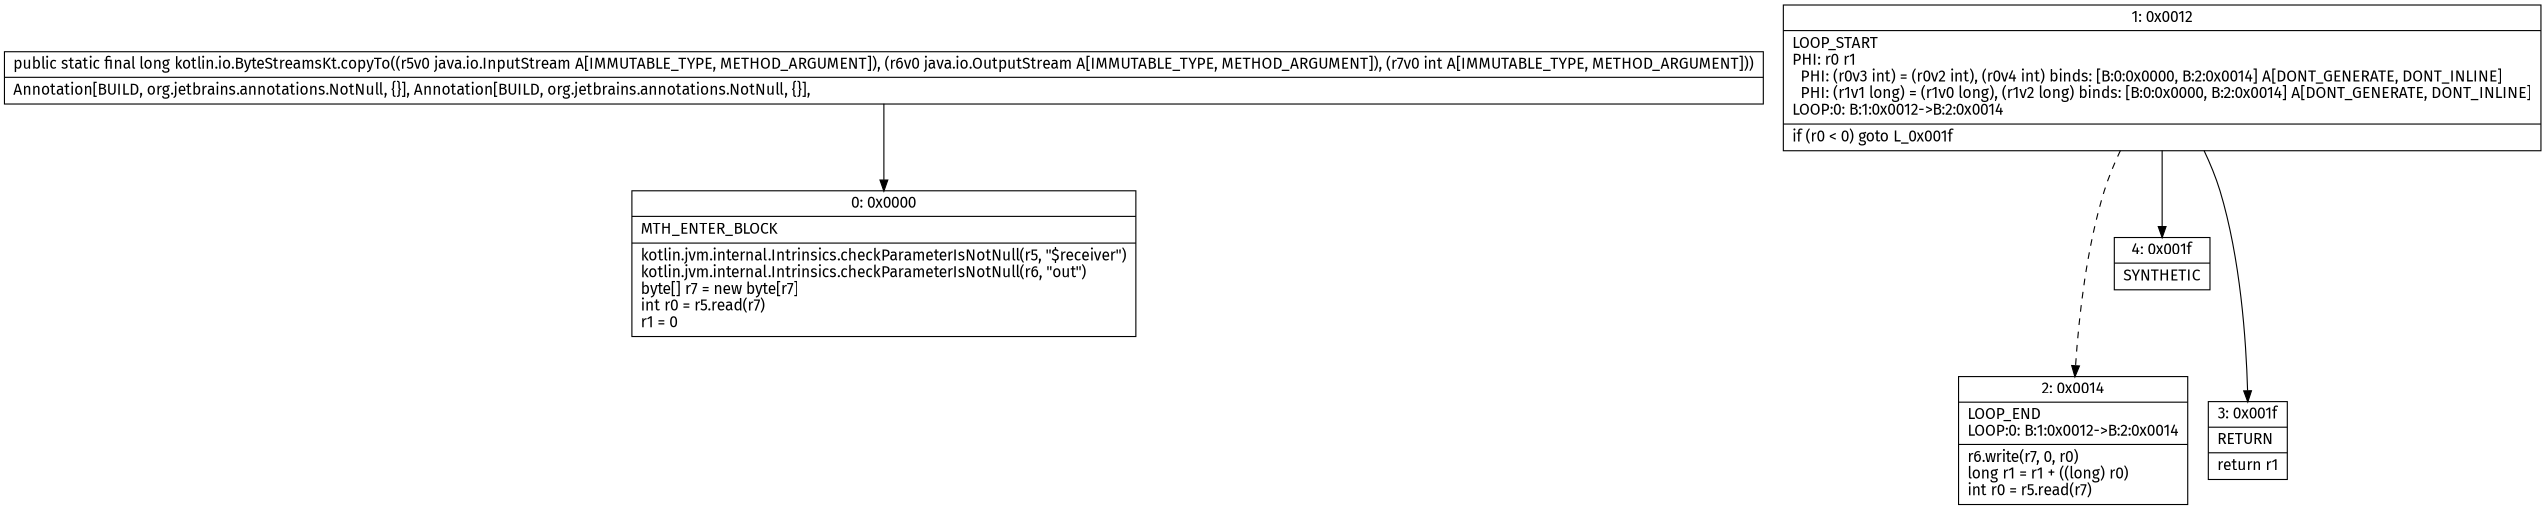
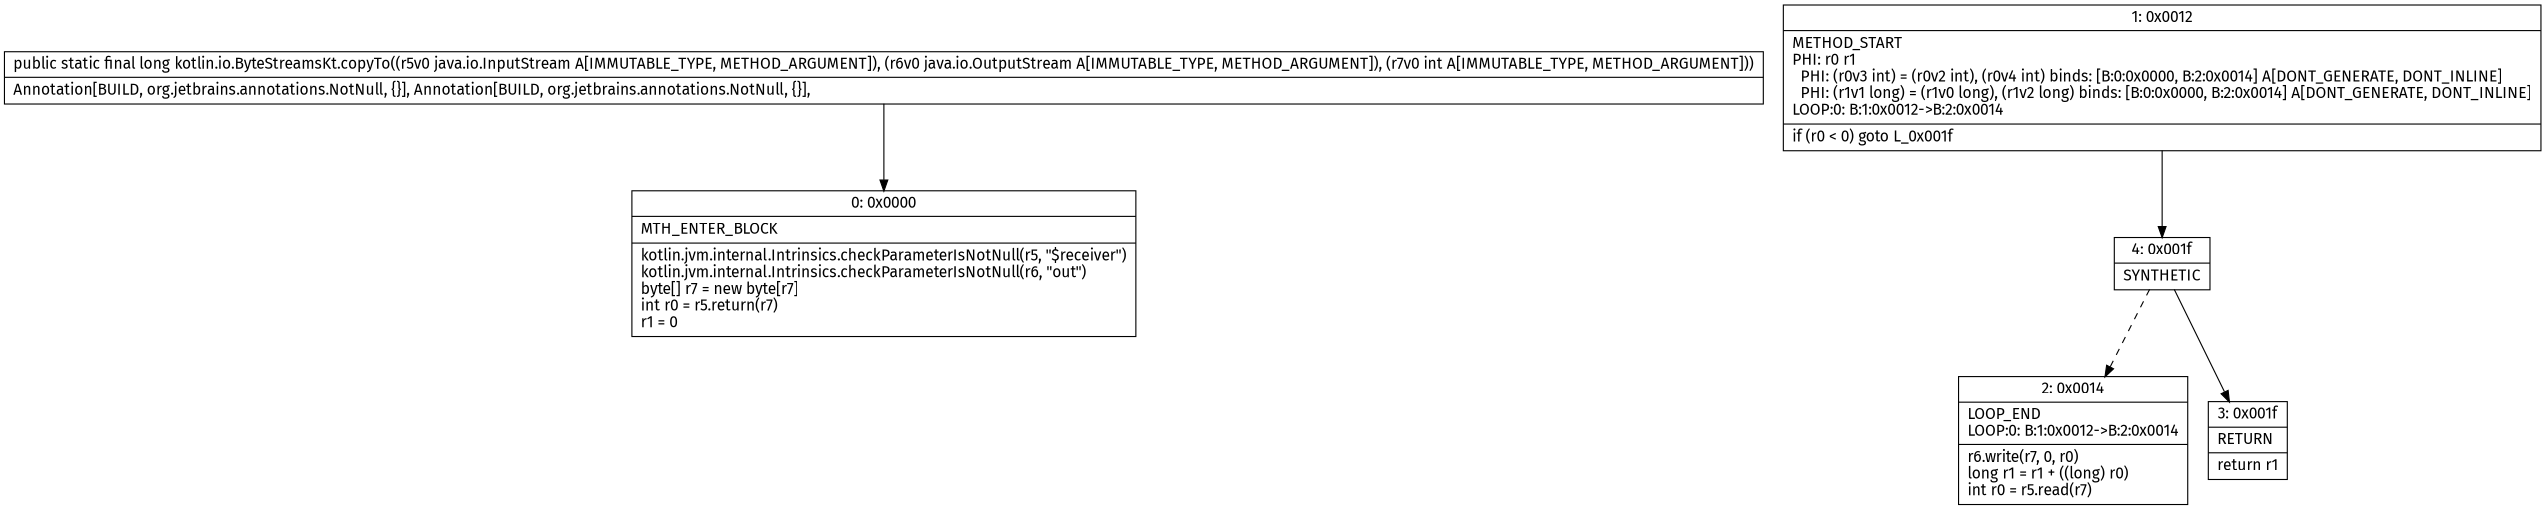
node "1: 0x0012": text "LOOP_START" -> "METHOD_START"
edge "1: 0x0012" -> "2: 0x0014": now "4: 0x001f" -> "2: 0x0014"
edge "1: 0x0012" -> "3: 0x001f": now "4: 0x001f" -> "3: 0x001f"
node "0: 0x0000": text "int r0 = r5.read(r7)" -> "int r0 = r5.return(r7)"
